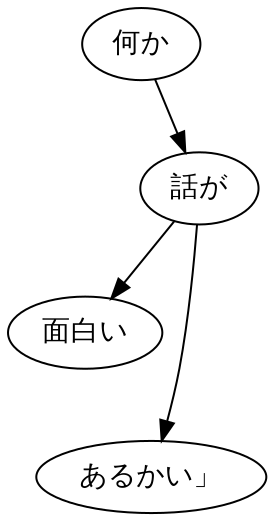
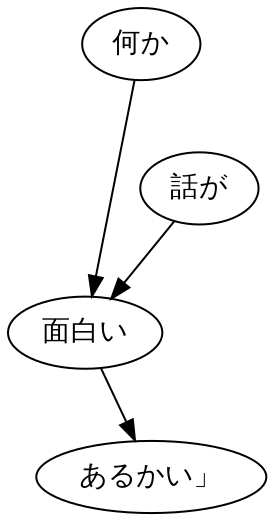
edge "何か" -> "話が": now "何か" -> "面白い"
edge "話が" -> "あるかい」": now "面白い" -> "あるかい」"
